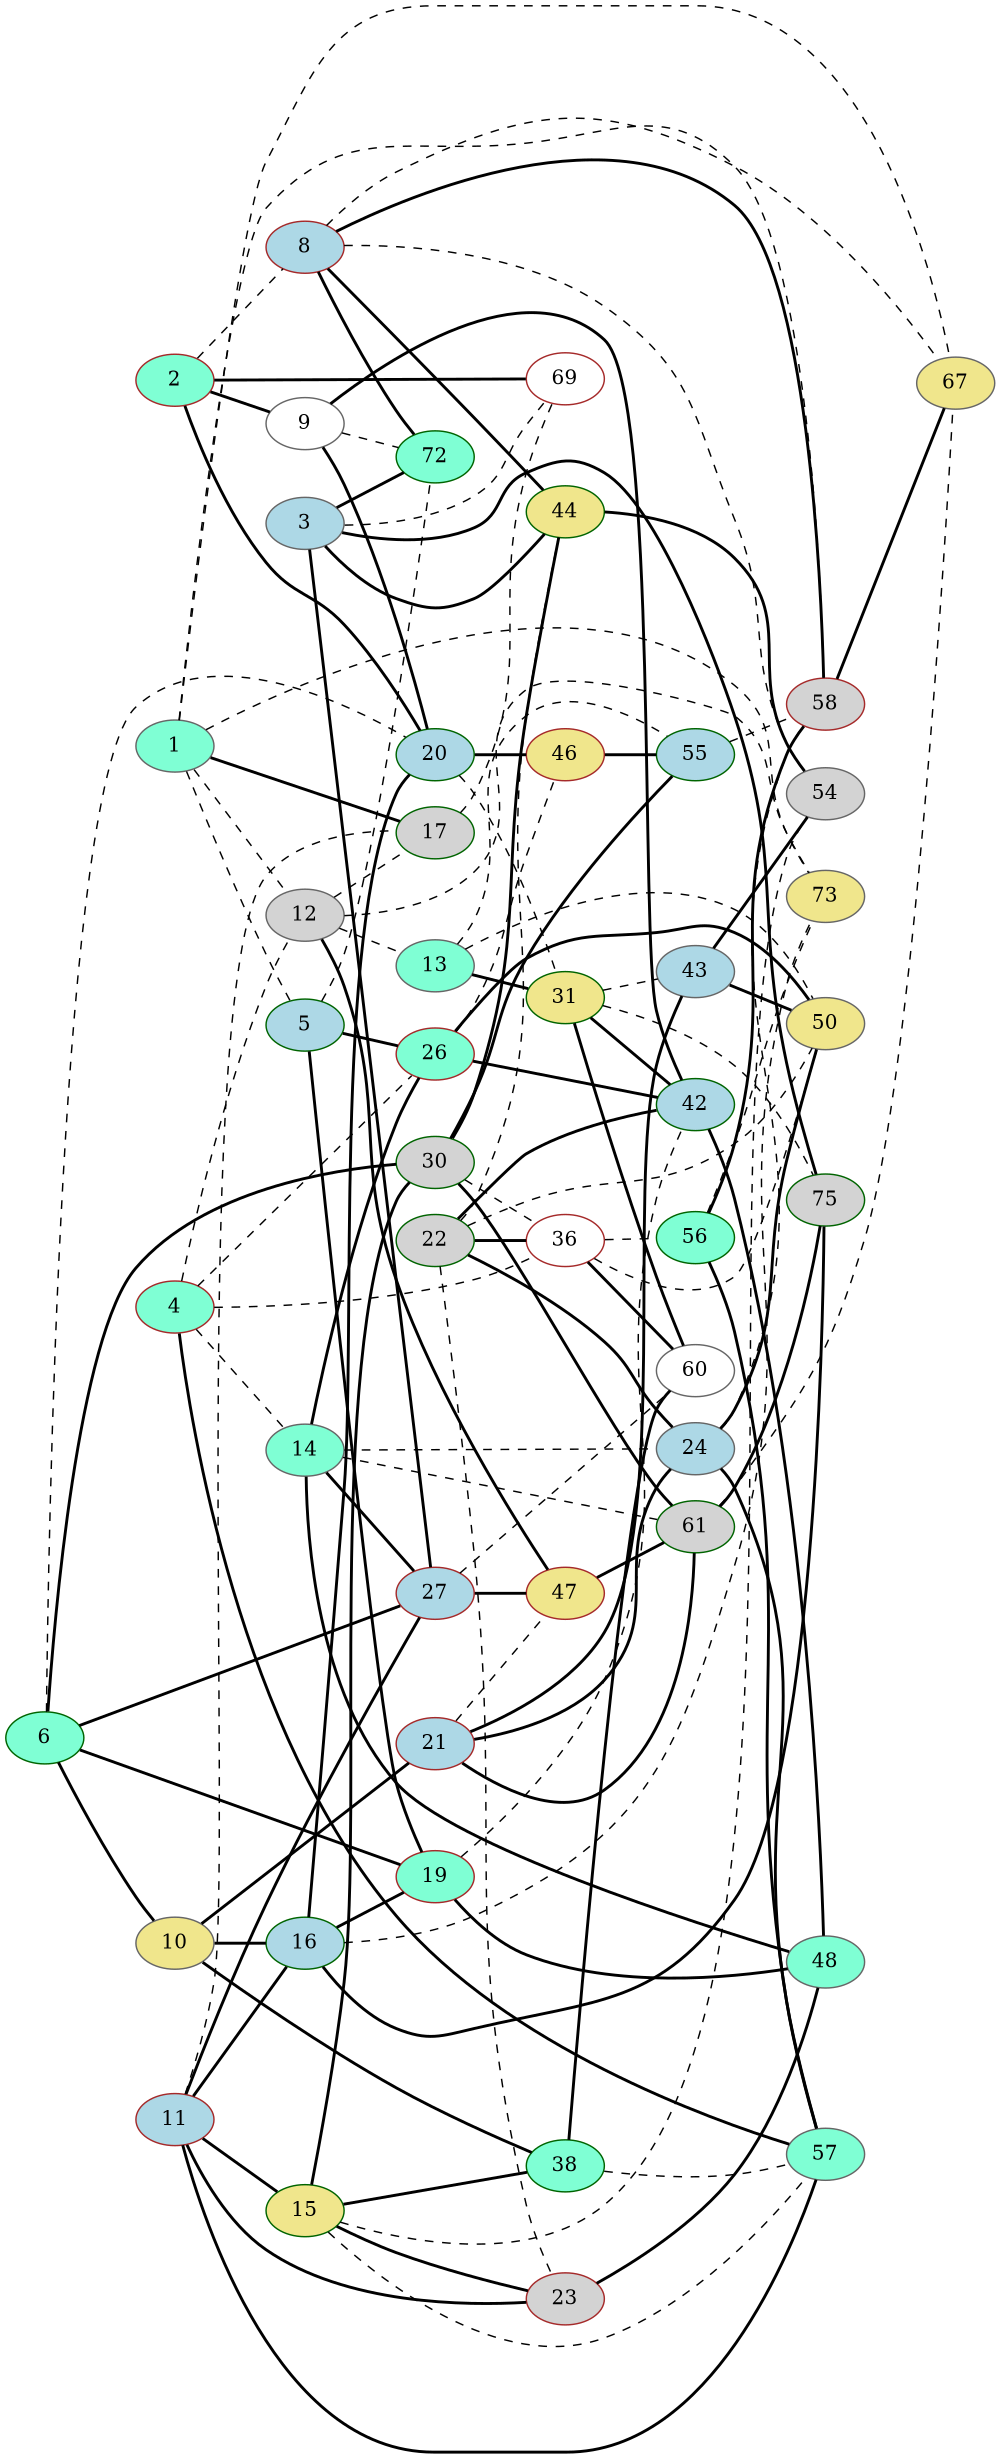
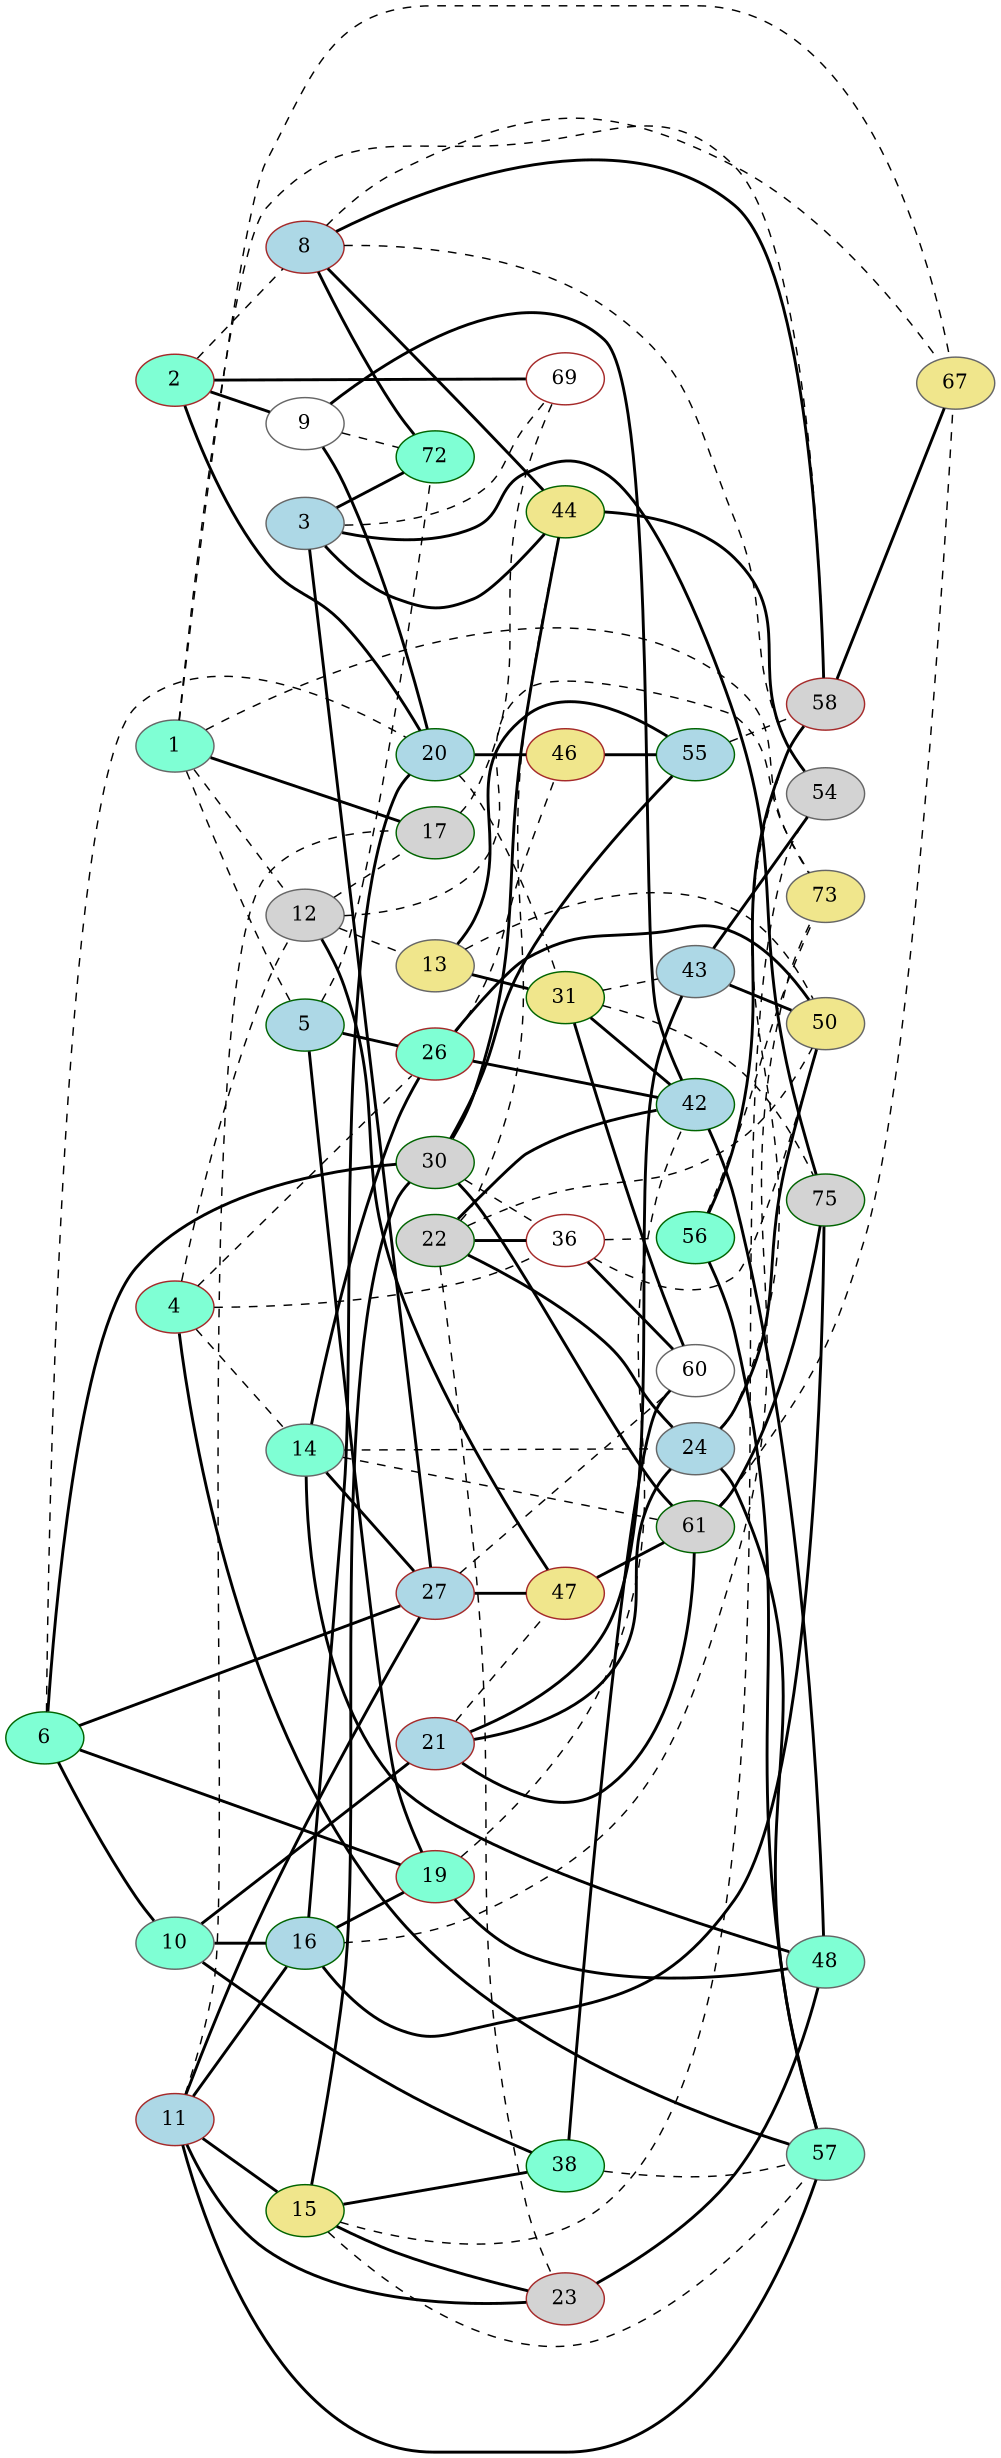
edge "55" -- "13": style dashed -> bold
node "13": fillcolor aquamarine -> khaki
node "10": fillcolor khaki -> aquamarine
